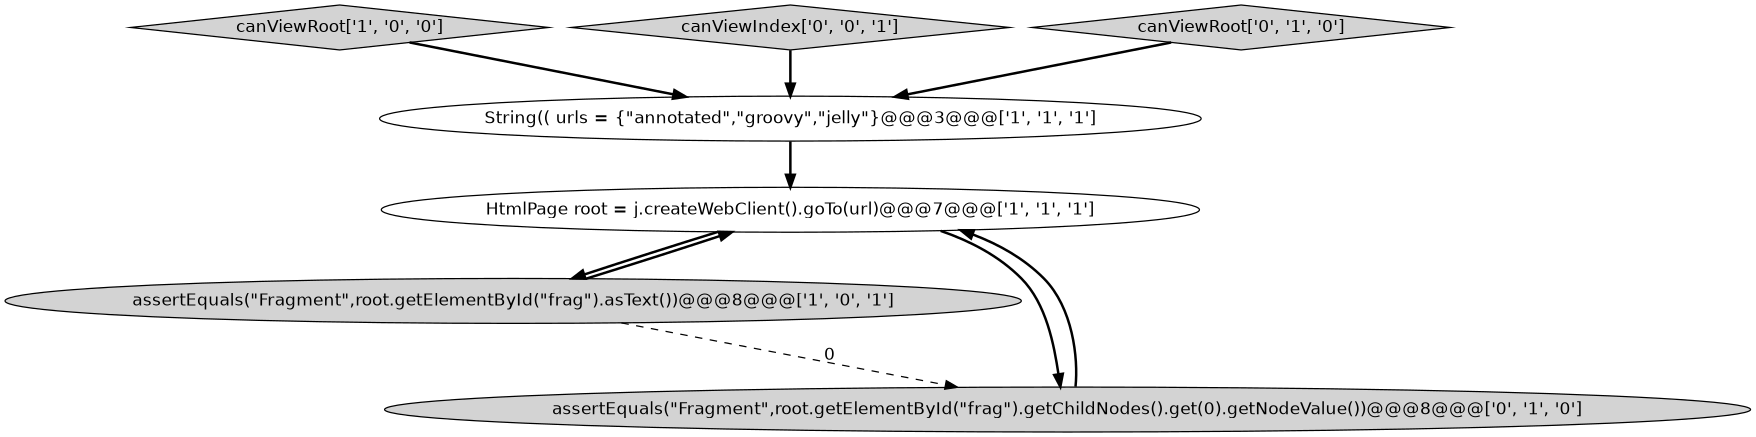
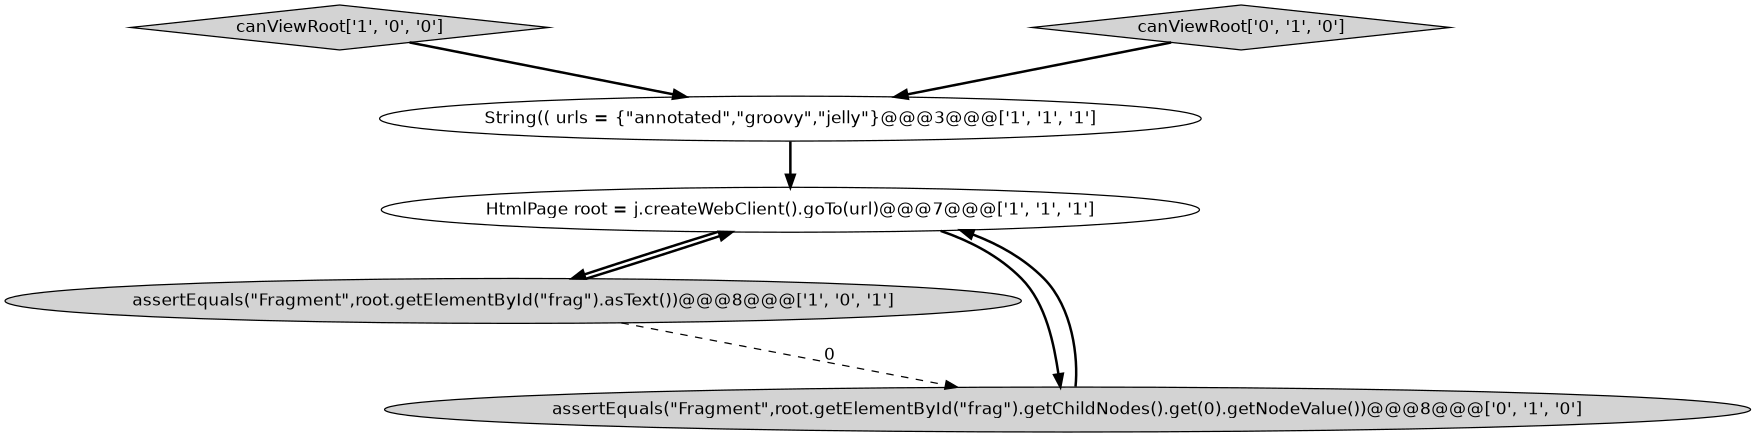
node "canViewIndex['0', '0', '1']": removed
